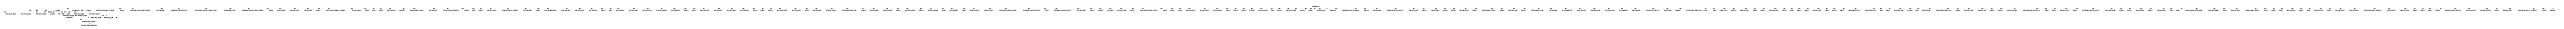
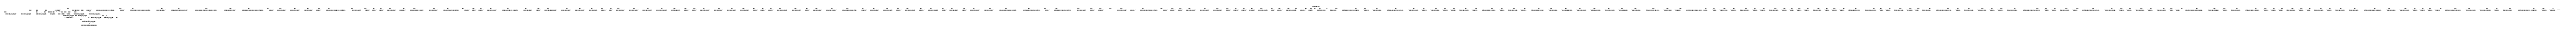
node "(Call,IS_PUSH_MODE(f))": removed
